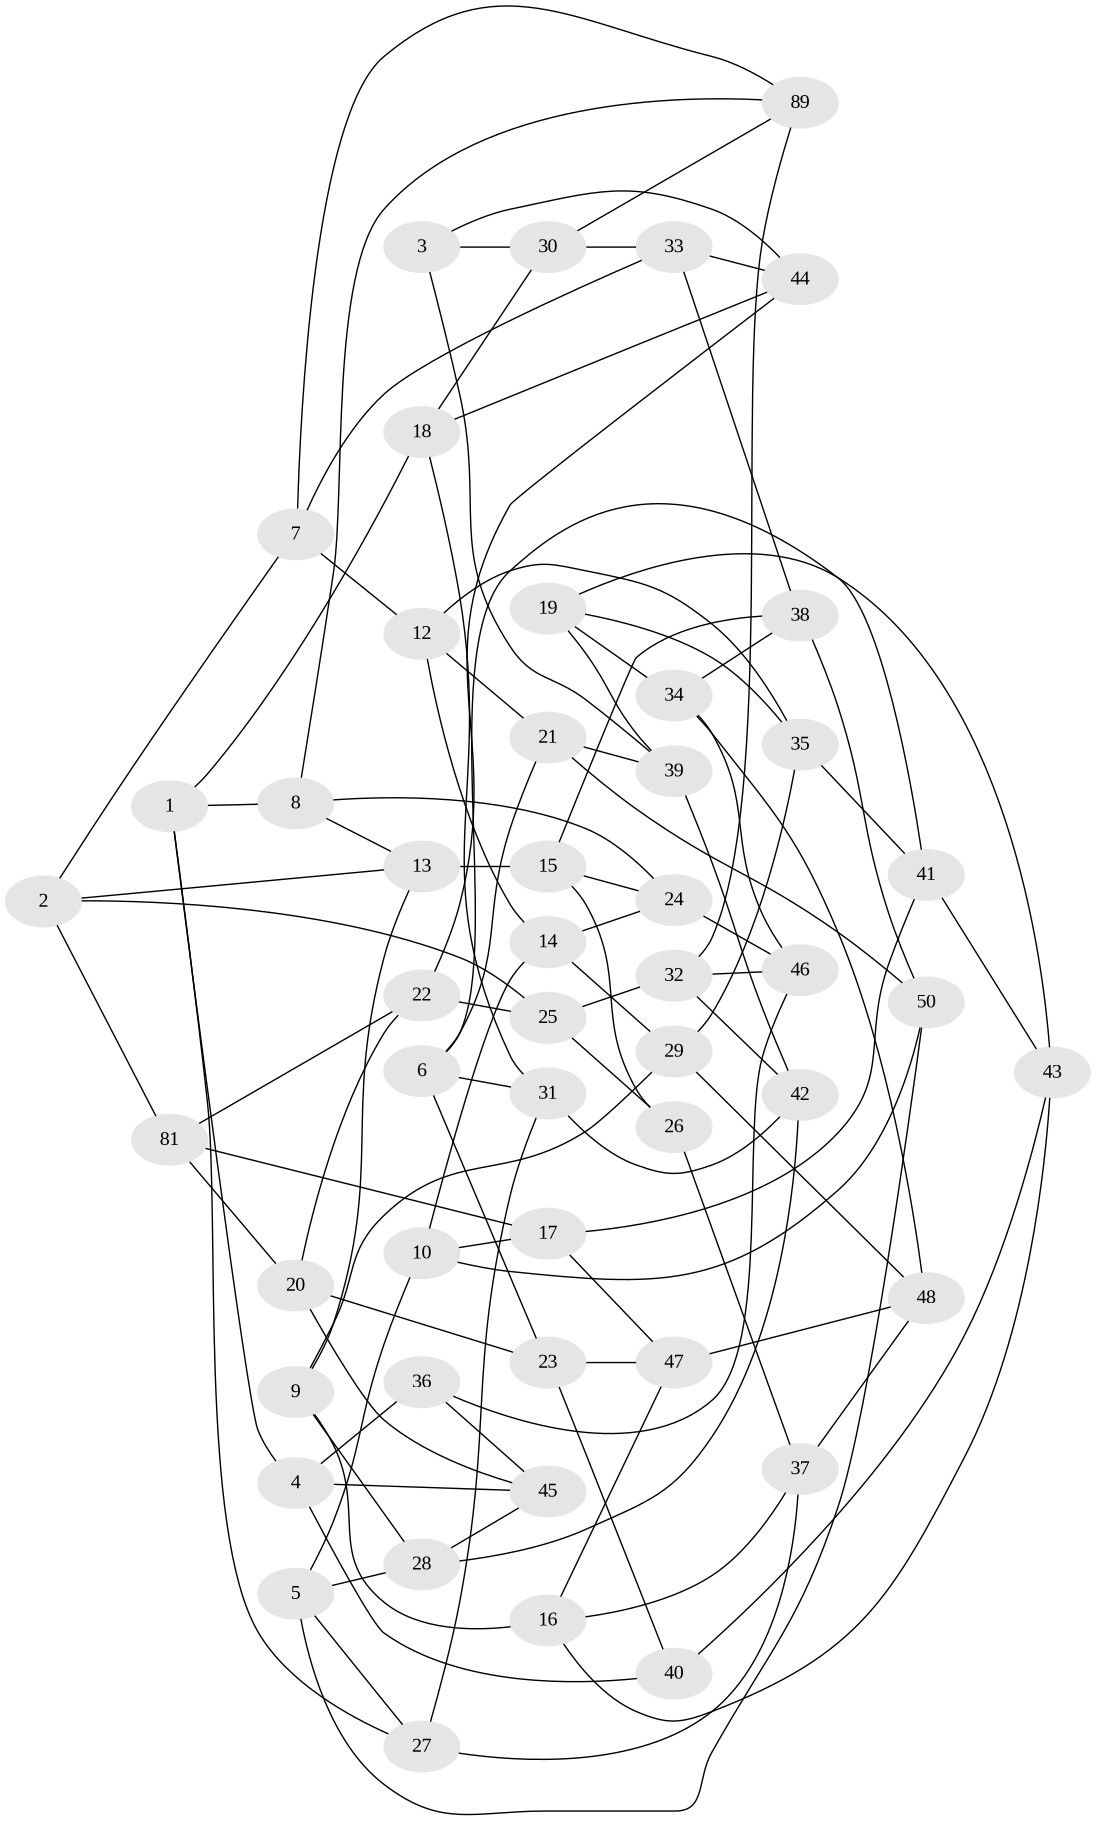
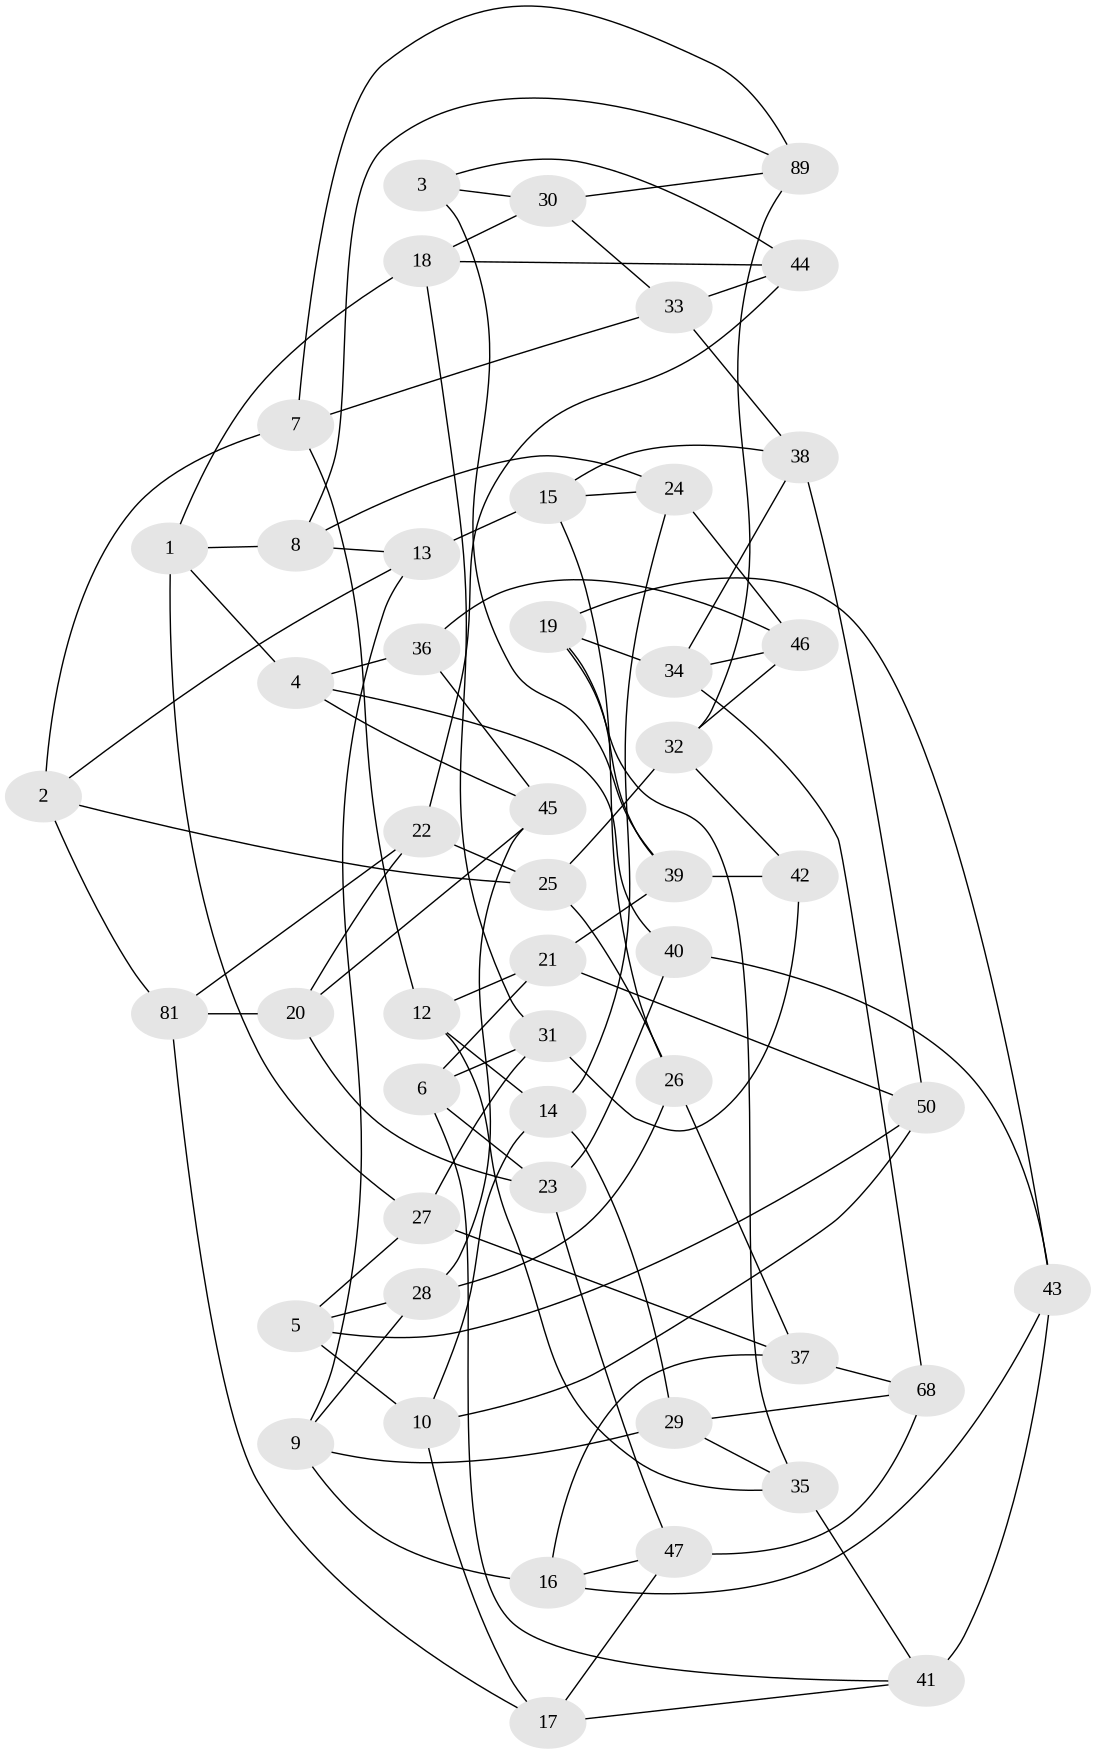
node "48": label "48" -> "68"
edge "42" -- "28": now "26" -- "28"
